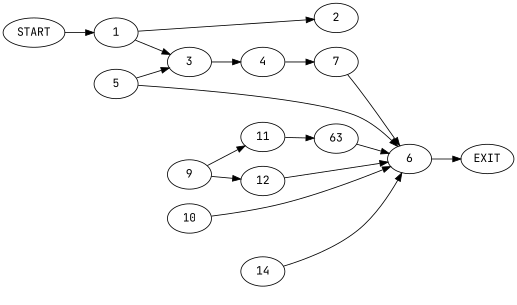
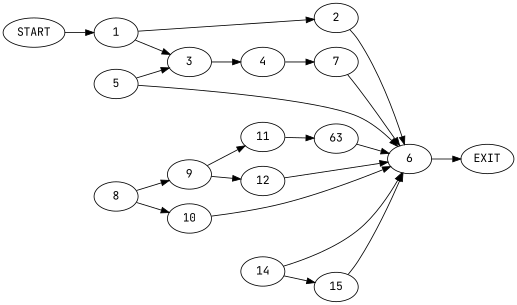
edge "2" -> "6": added
node "8": added
node "15": added
